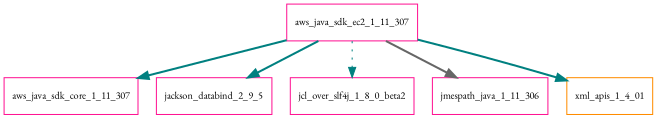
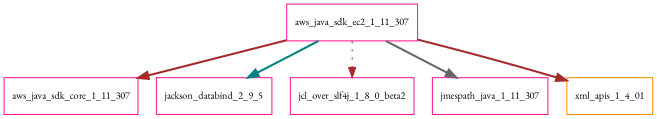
edge "aws_java_sdk_ec2_1_11_307" -> "jcl_over_slf4j_1_8_0_beta2": color teal -> brown
edge "aws_java_sdk_ec2_1_11_307" -> "aws_java_sdk_core_1_11_307": color teal -> brown
edge "aws_java_sdk_ec2_1_11_307" -> "xml_apis_1_4_01": color teal -> brown
node "jmespath_java_1_11_306": label "jmespath_java_1_11_306" -> "jmespath_java_1_11_307"
